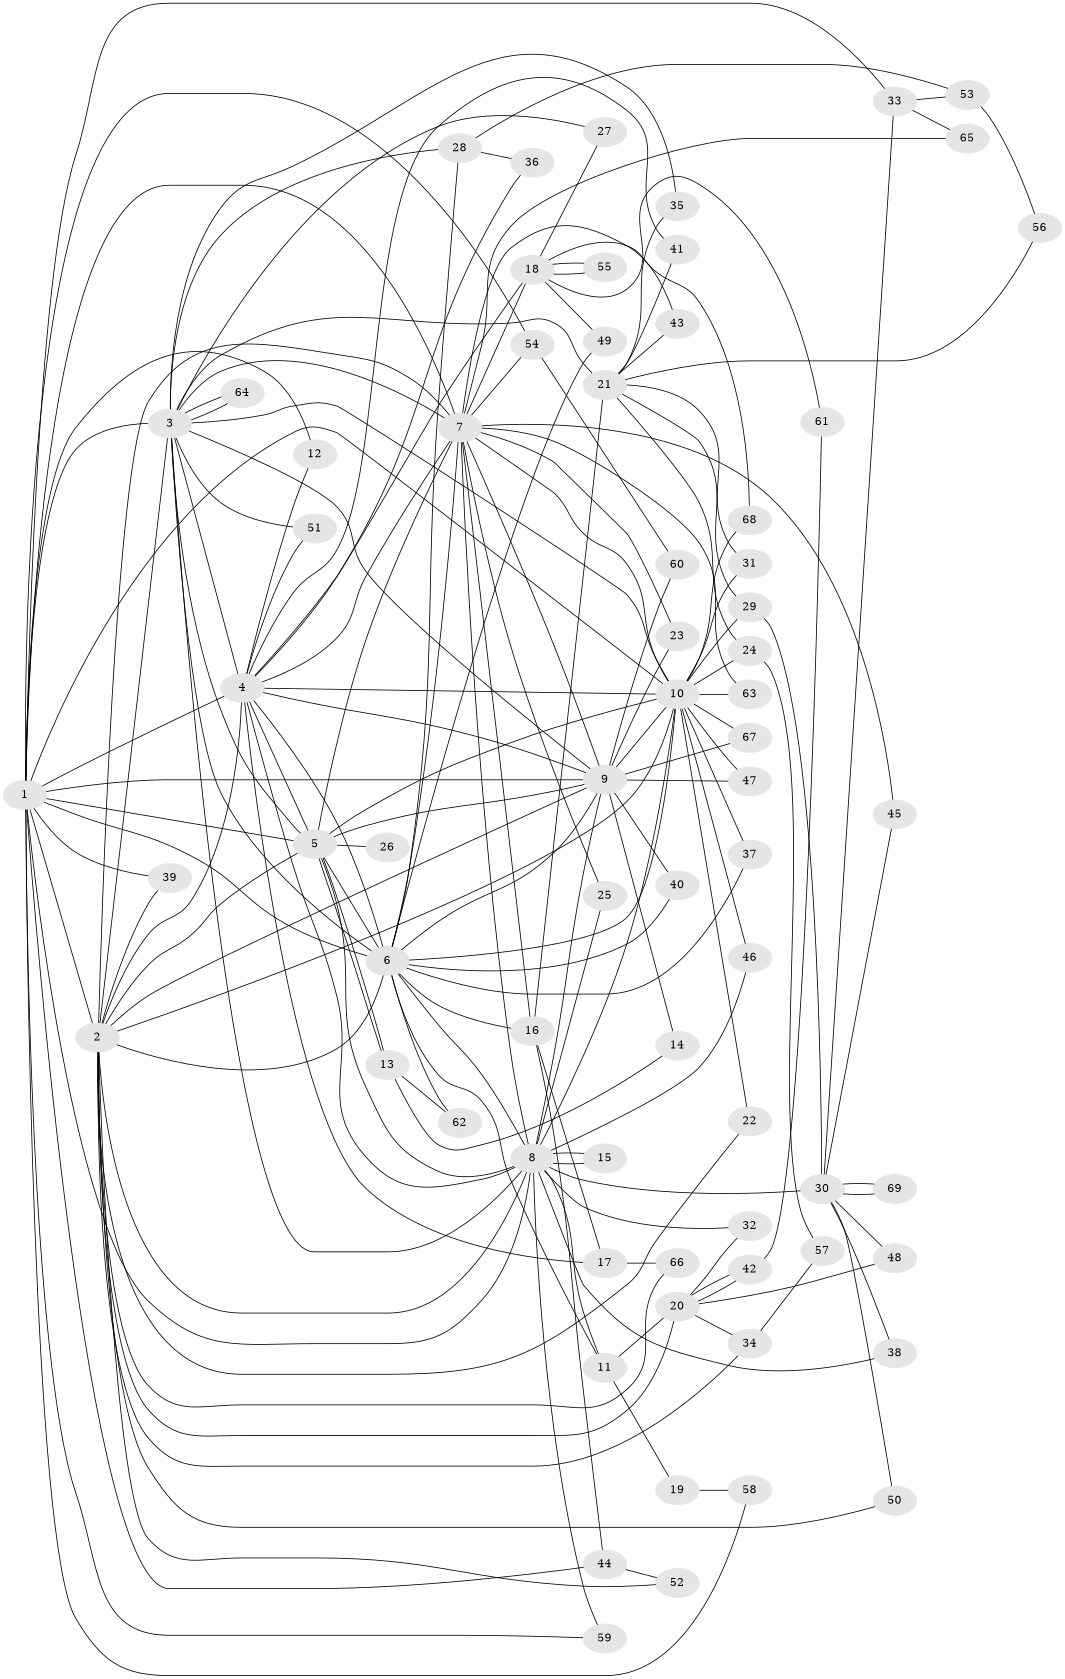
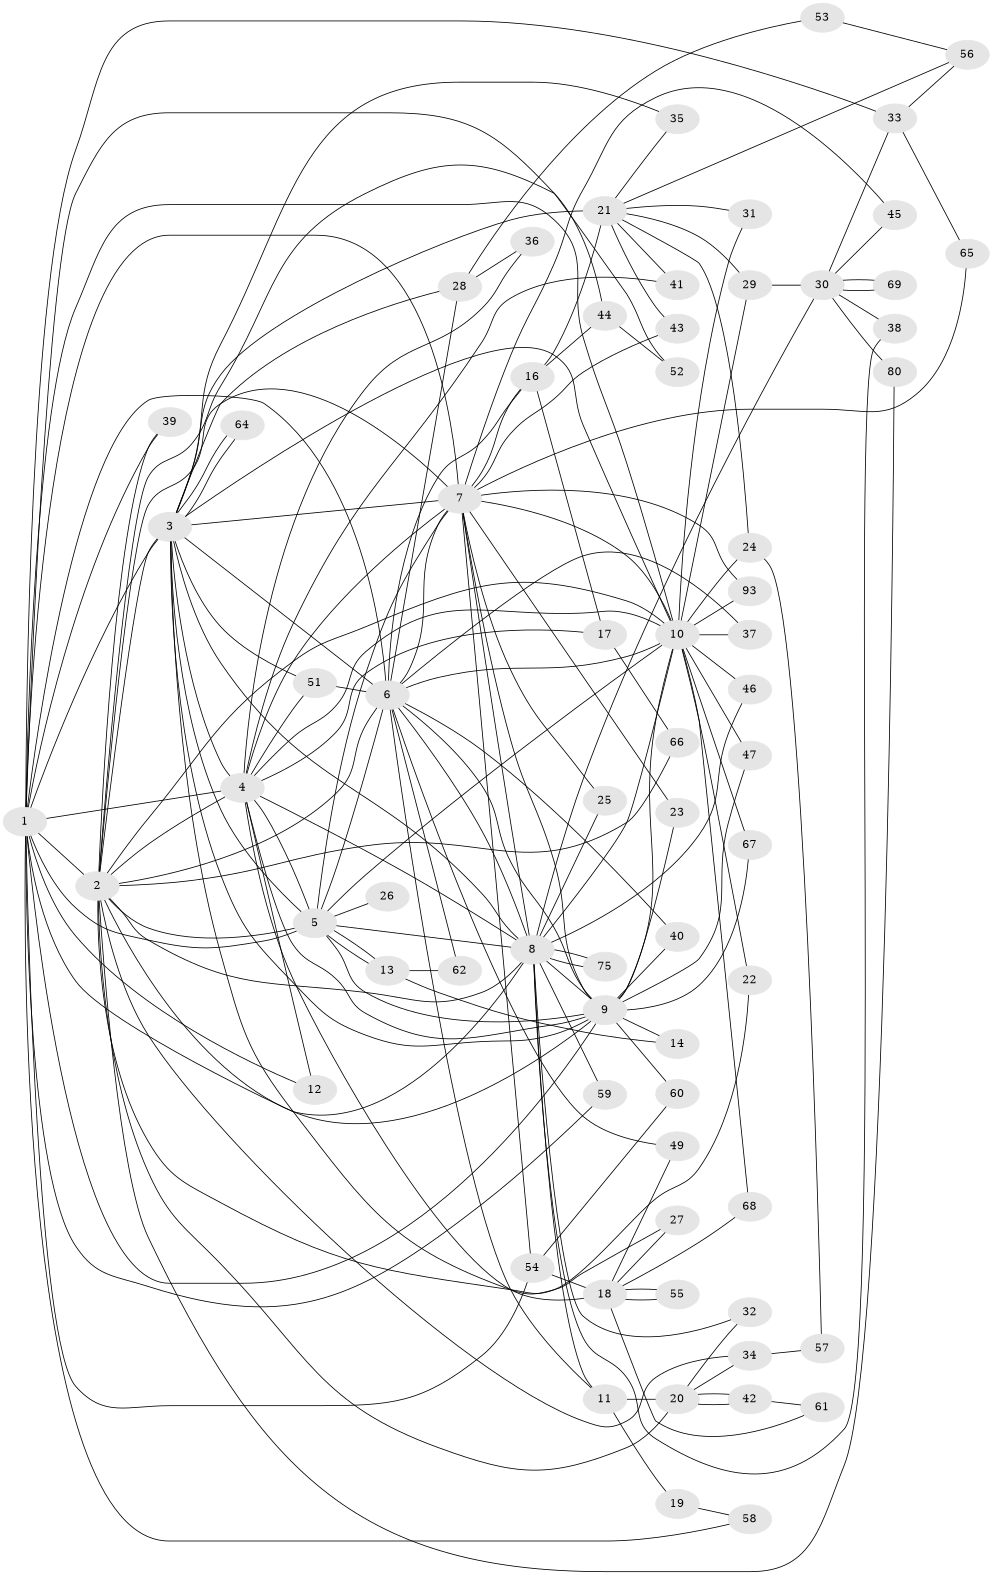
edge "53" -- "33": now "56" -- "33"
edge "18" -- "7": now "18" -- "54"
node "63": label "63" -> "93"
edge "4" -- "6": now "51" -- "6"
node "15": label "15" -> "75"
node "48": removed
node "50": label "50" -> "80"
